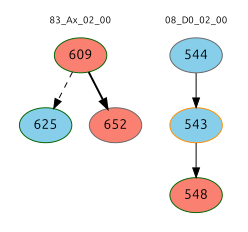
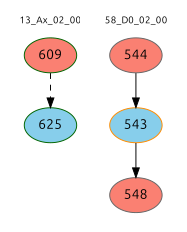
cluster "83_Ax_02_00": label "83_Ax_02_00" -> "13_Ax_02_00"
cluster "08_D0_02_00": label "08_D0_02_00" -> "58_D0_02_00"
node "544": fillcolor skyblue -> salmon
node "652": removed
node "548": color darkgreen -> gray40
